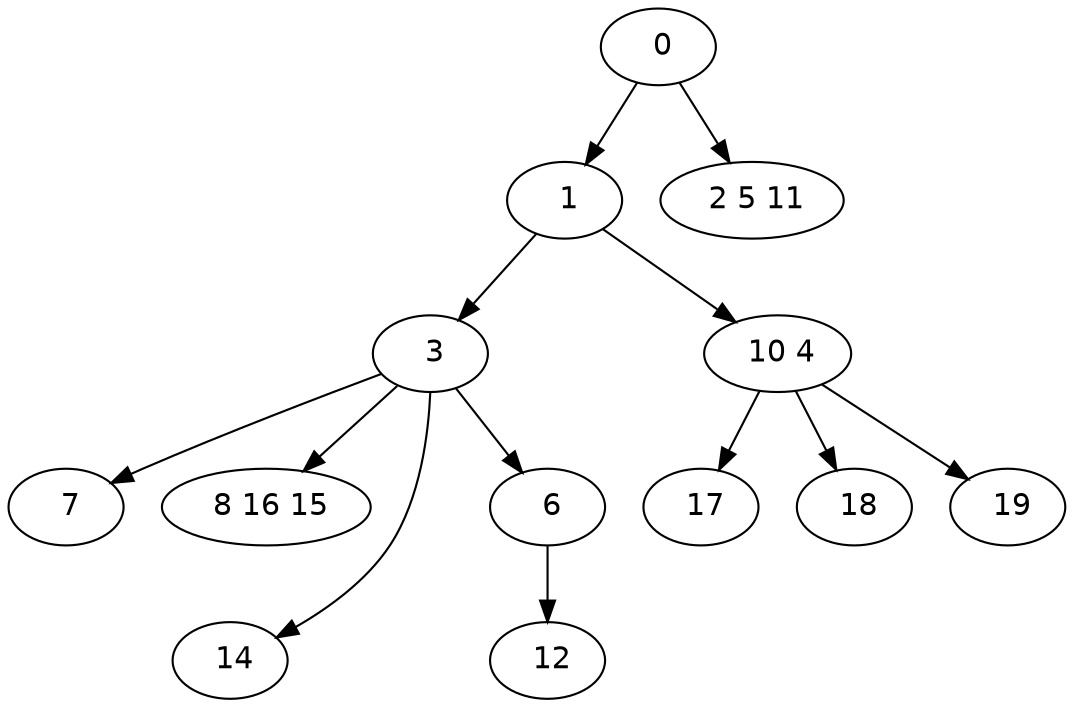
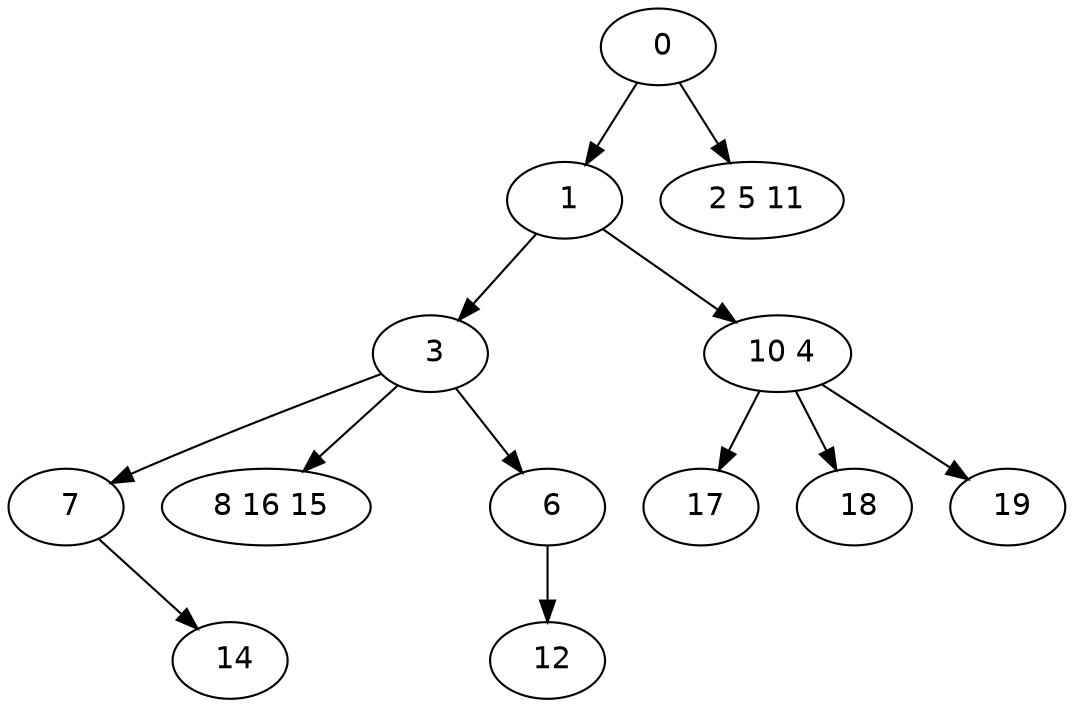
edge "3" -> "14": now "7" -> "14"
